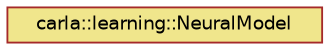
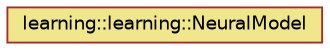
node "carla::learning::NeuralModel": label "carla::learning::NeuralModel" -> "learning::learning::NeuralModel"
